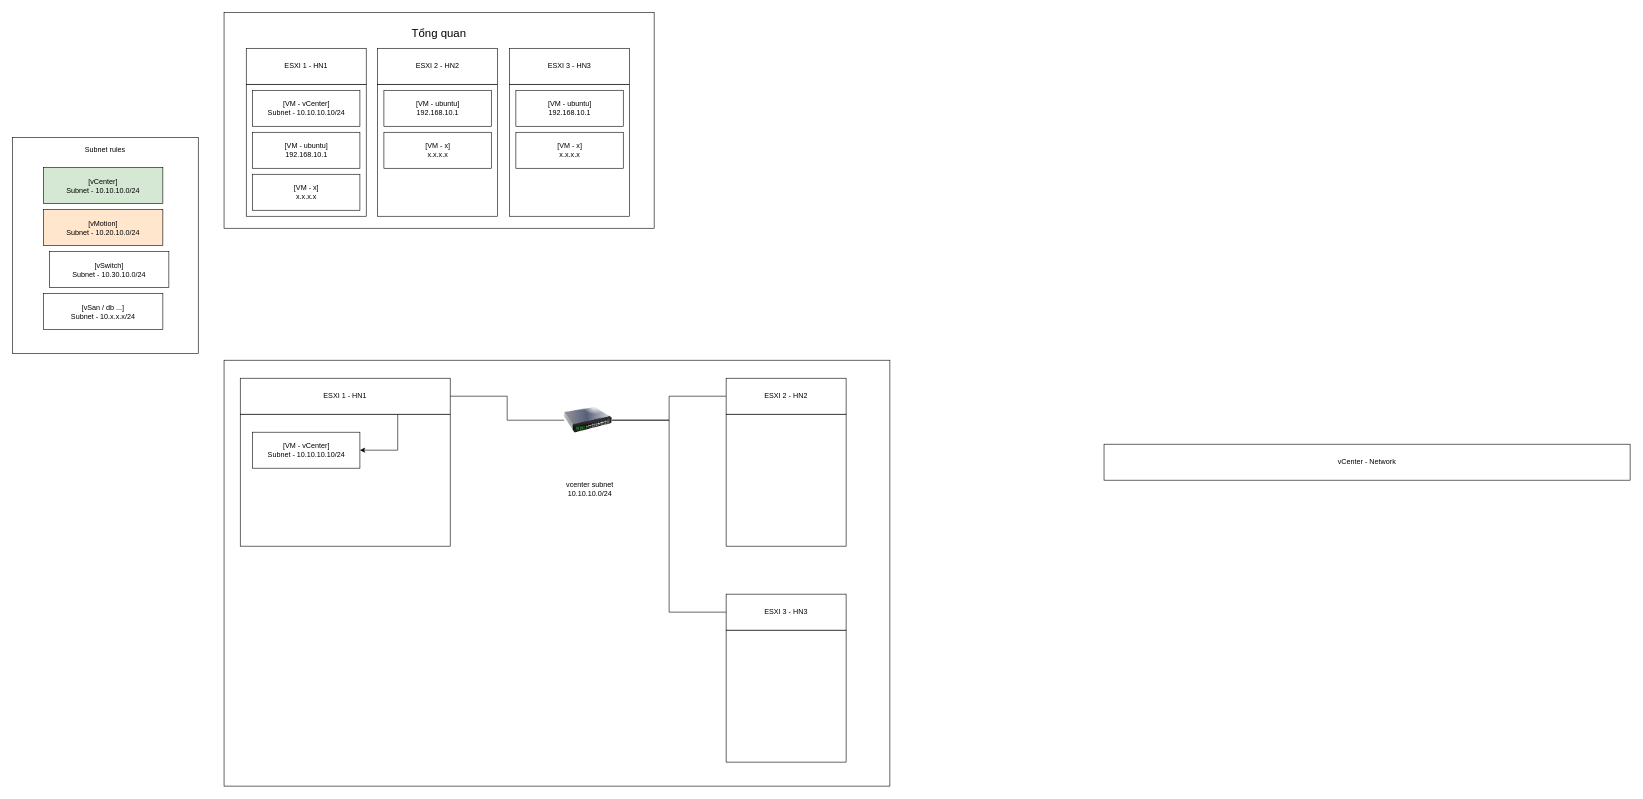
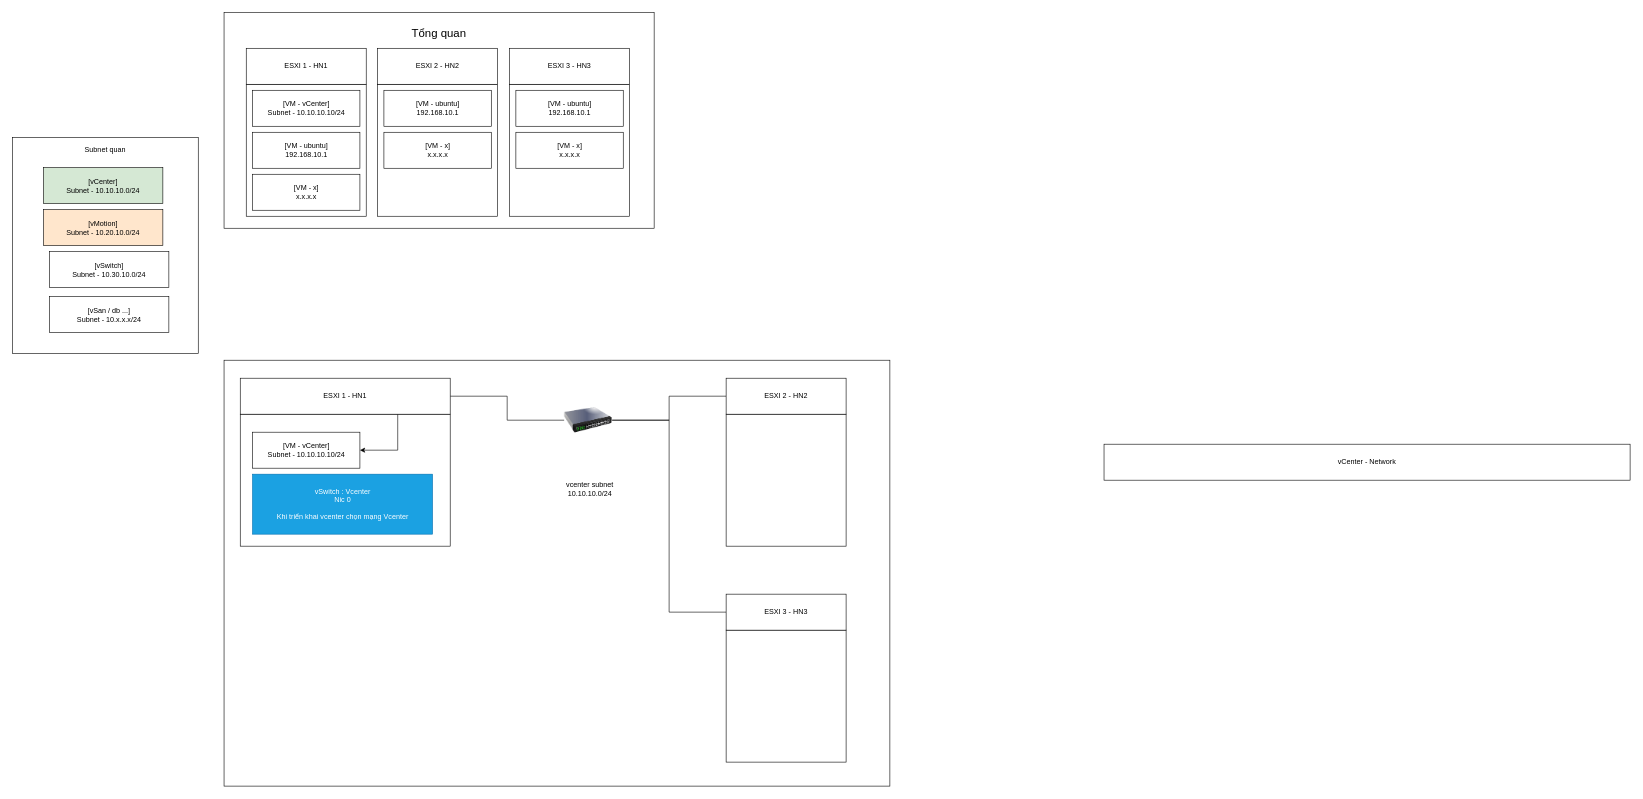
node "Subnet rules": label "Subnet rules" -> "Subnet quan"
node "[vSan / db ...] Subnet - 10.x.x.x/24": moved (103, 312) -> (109, 315)
node "vSwitch : Vcenter Nic 0 Khi triển khai vcenter chọn mạng Vcenter": added
